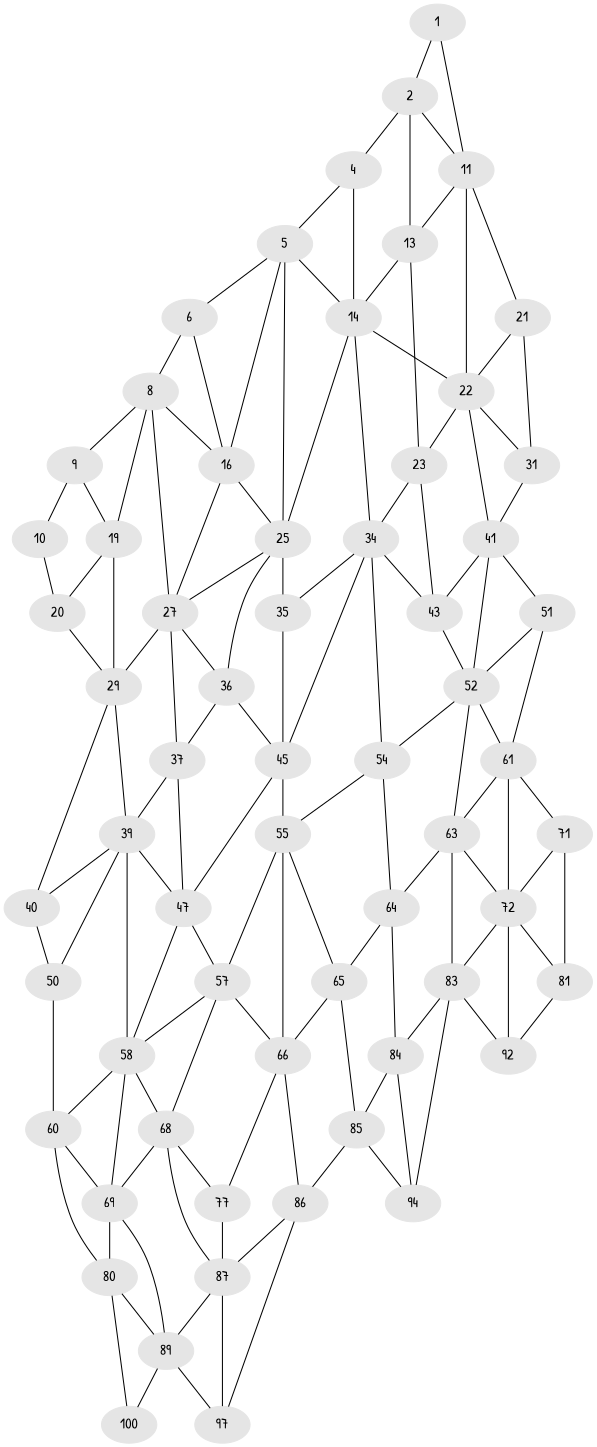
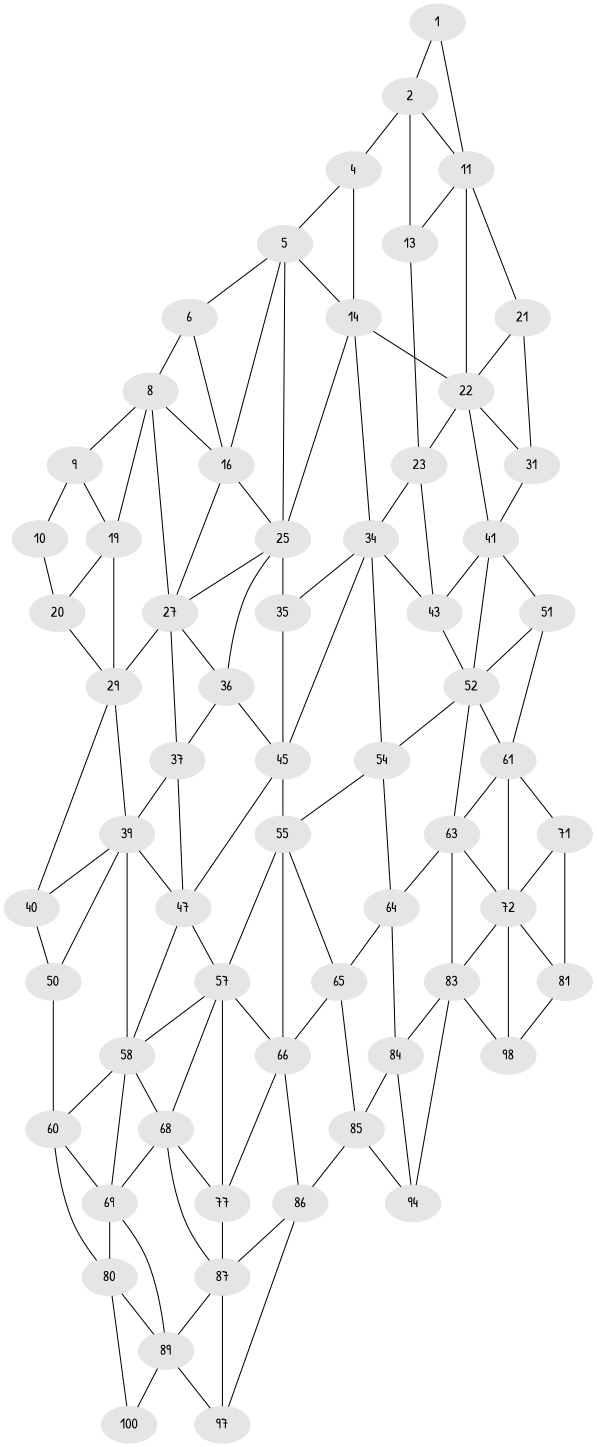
edge "13" -- "14": removed
node "92": label "92" -> "98"
edge "57" -- "77": added
